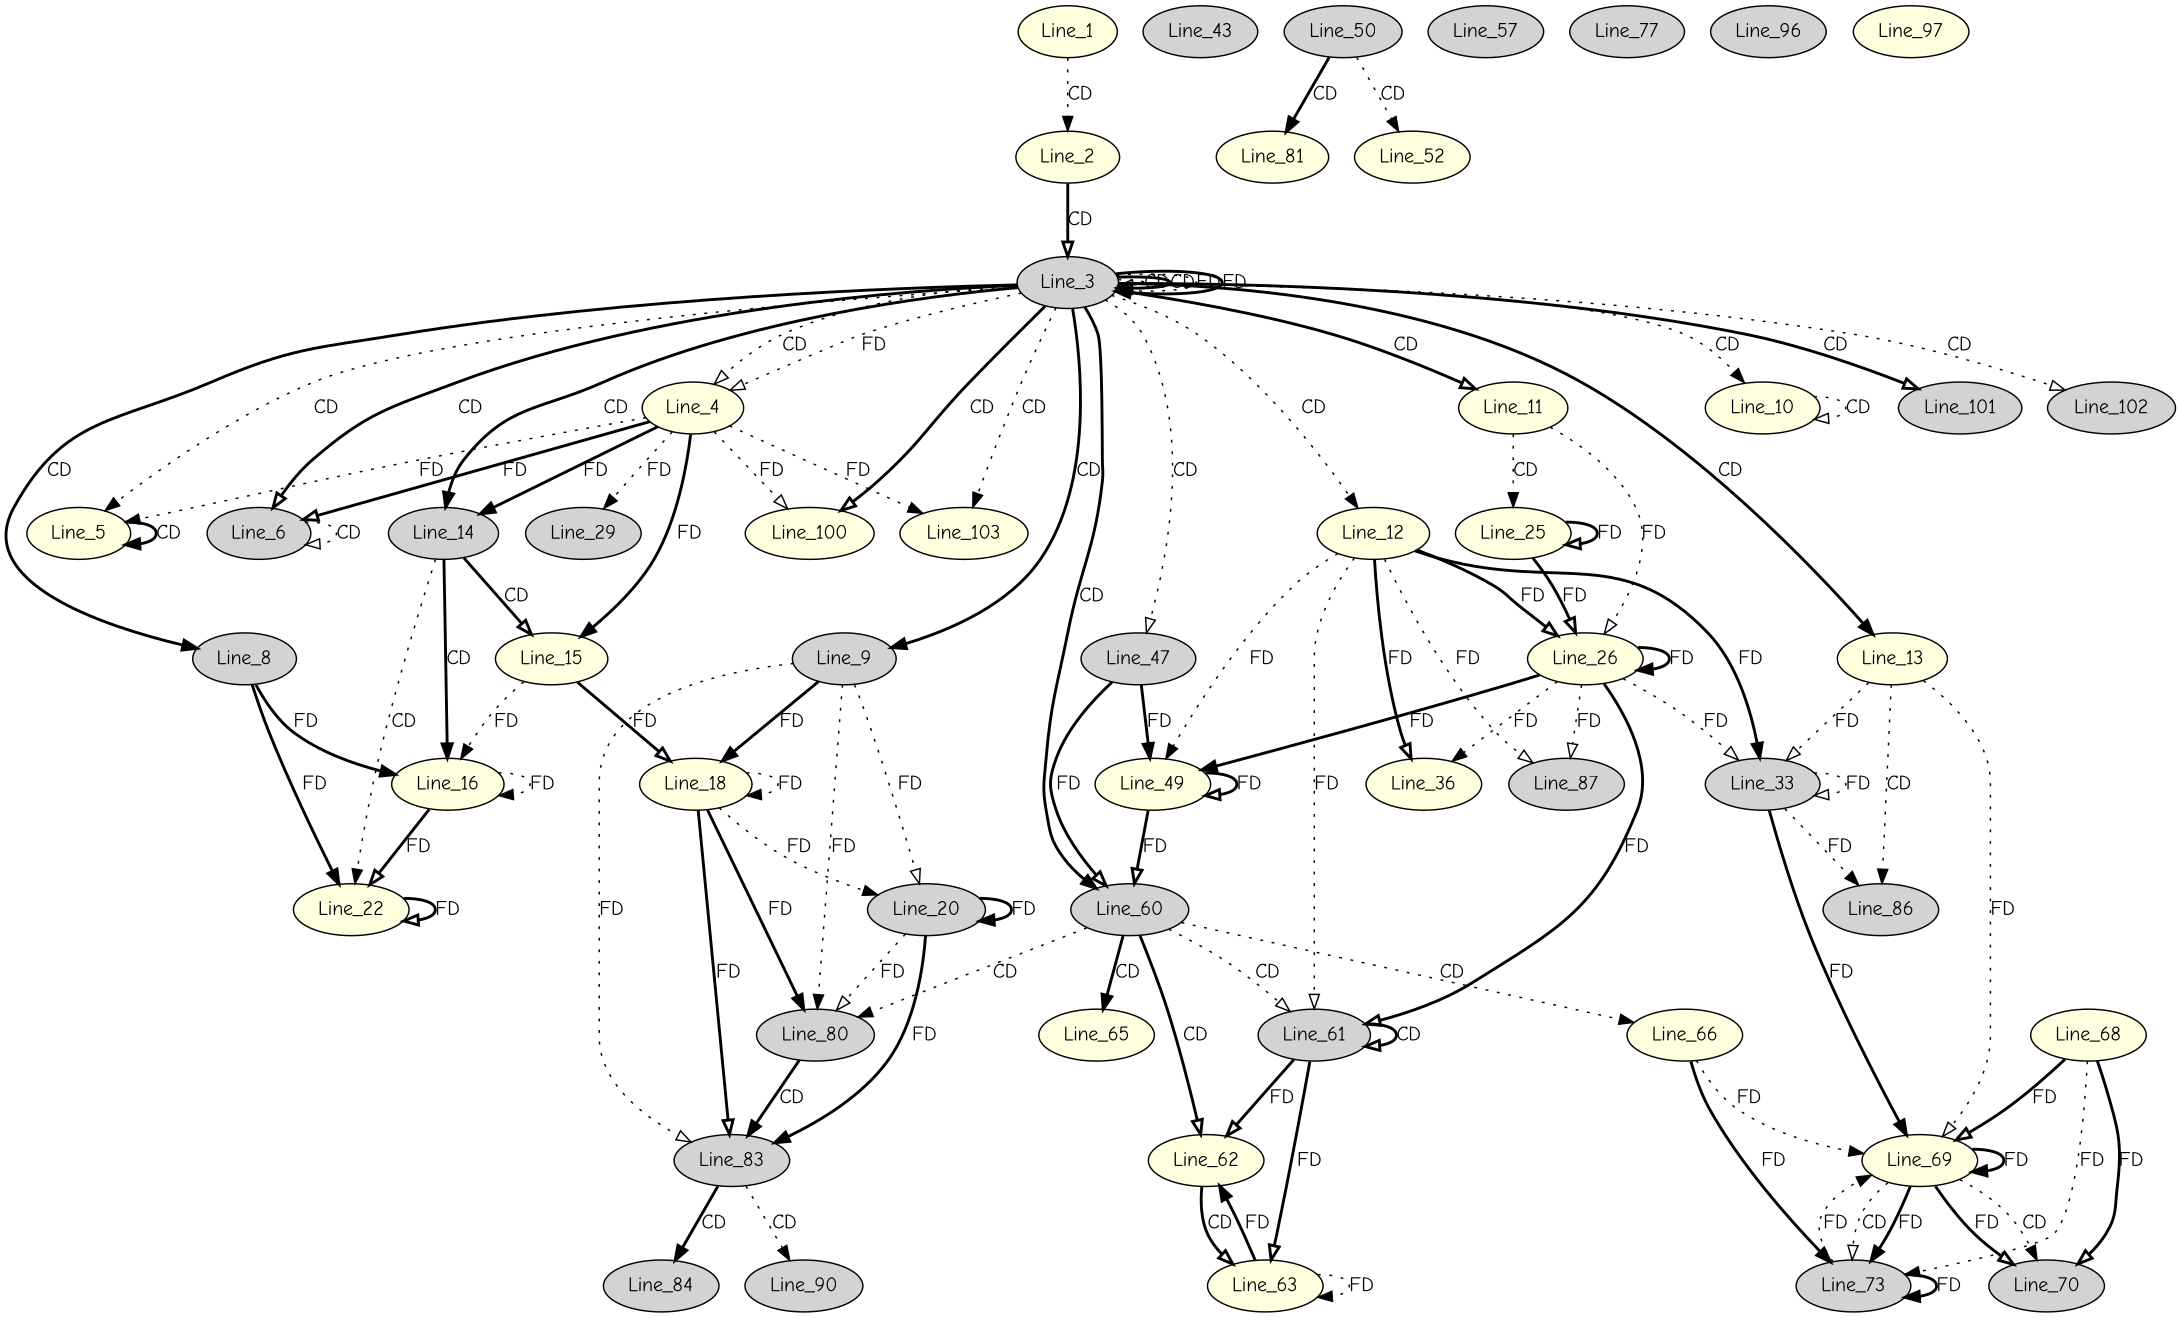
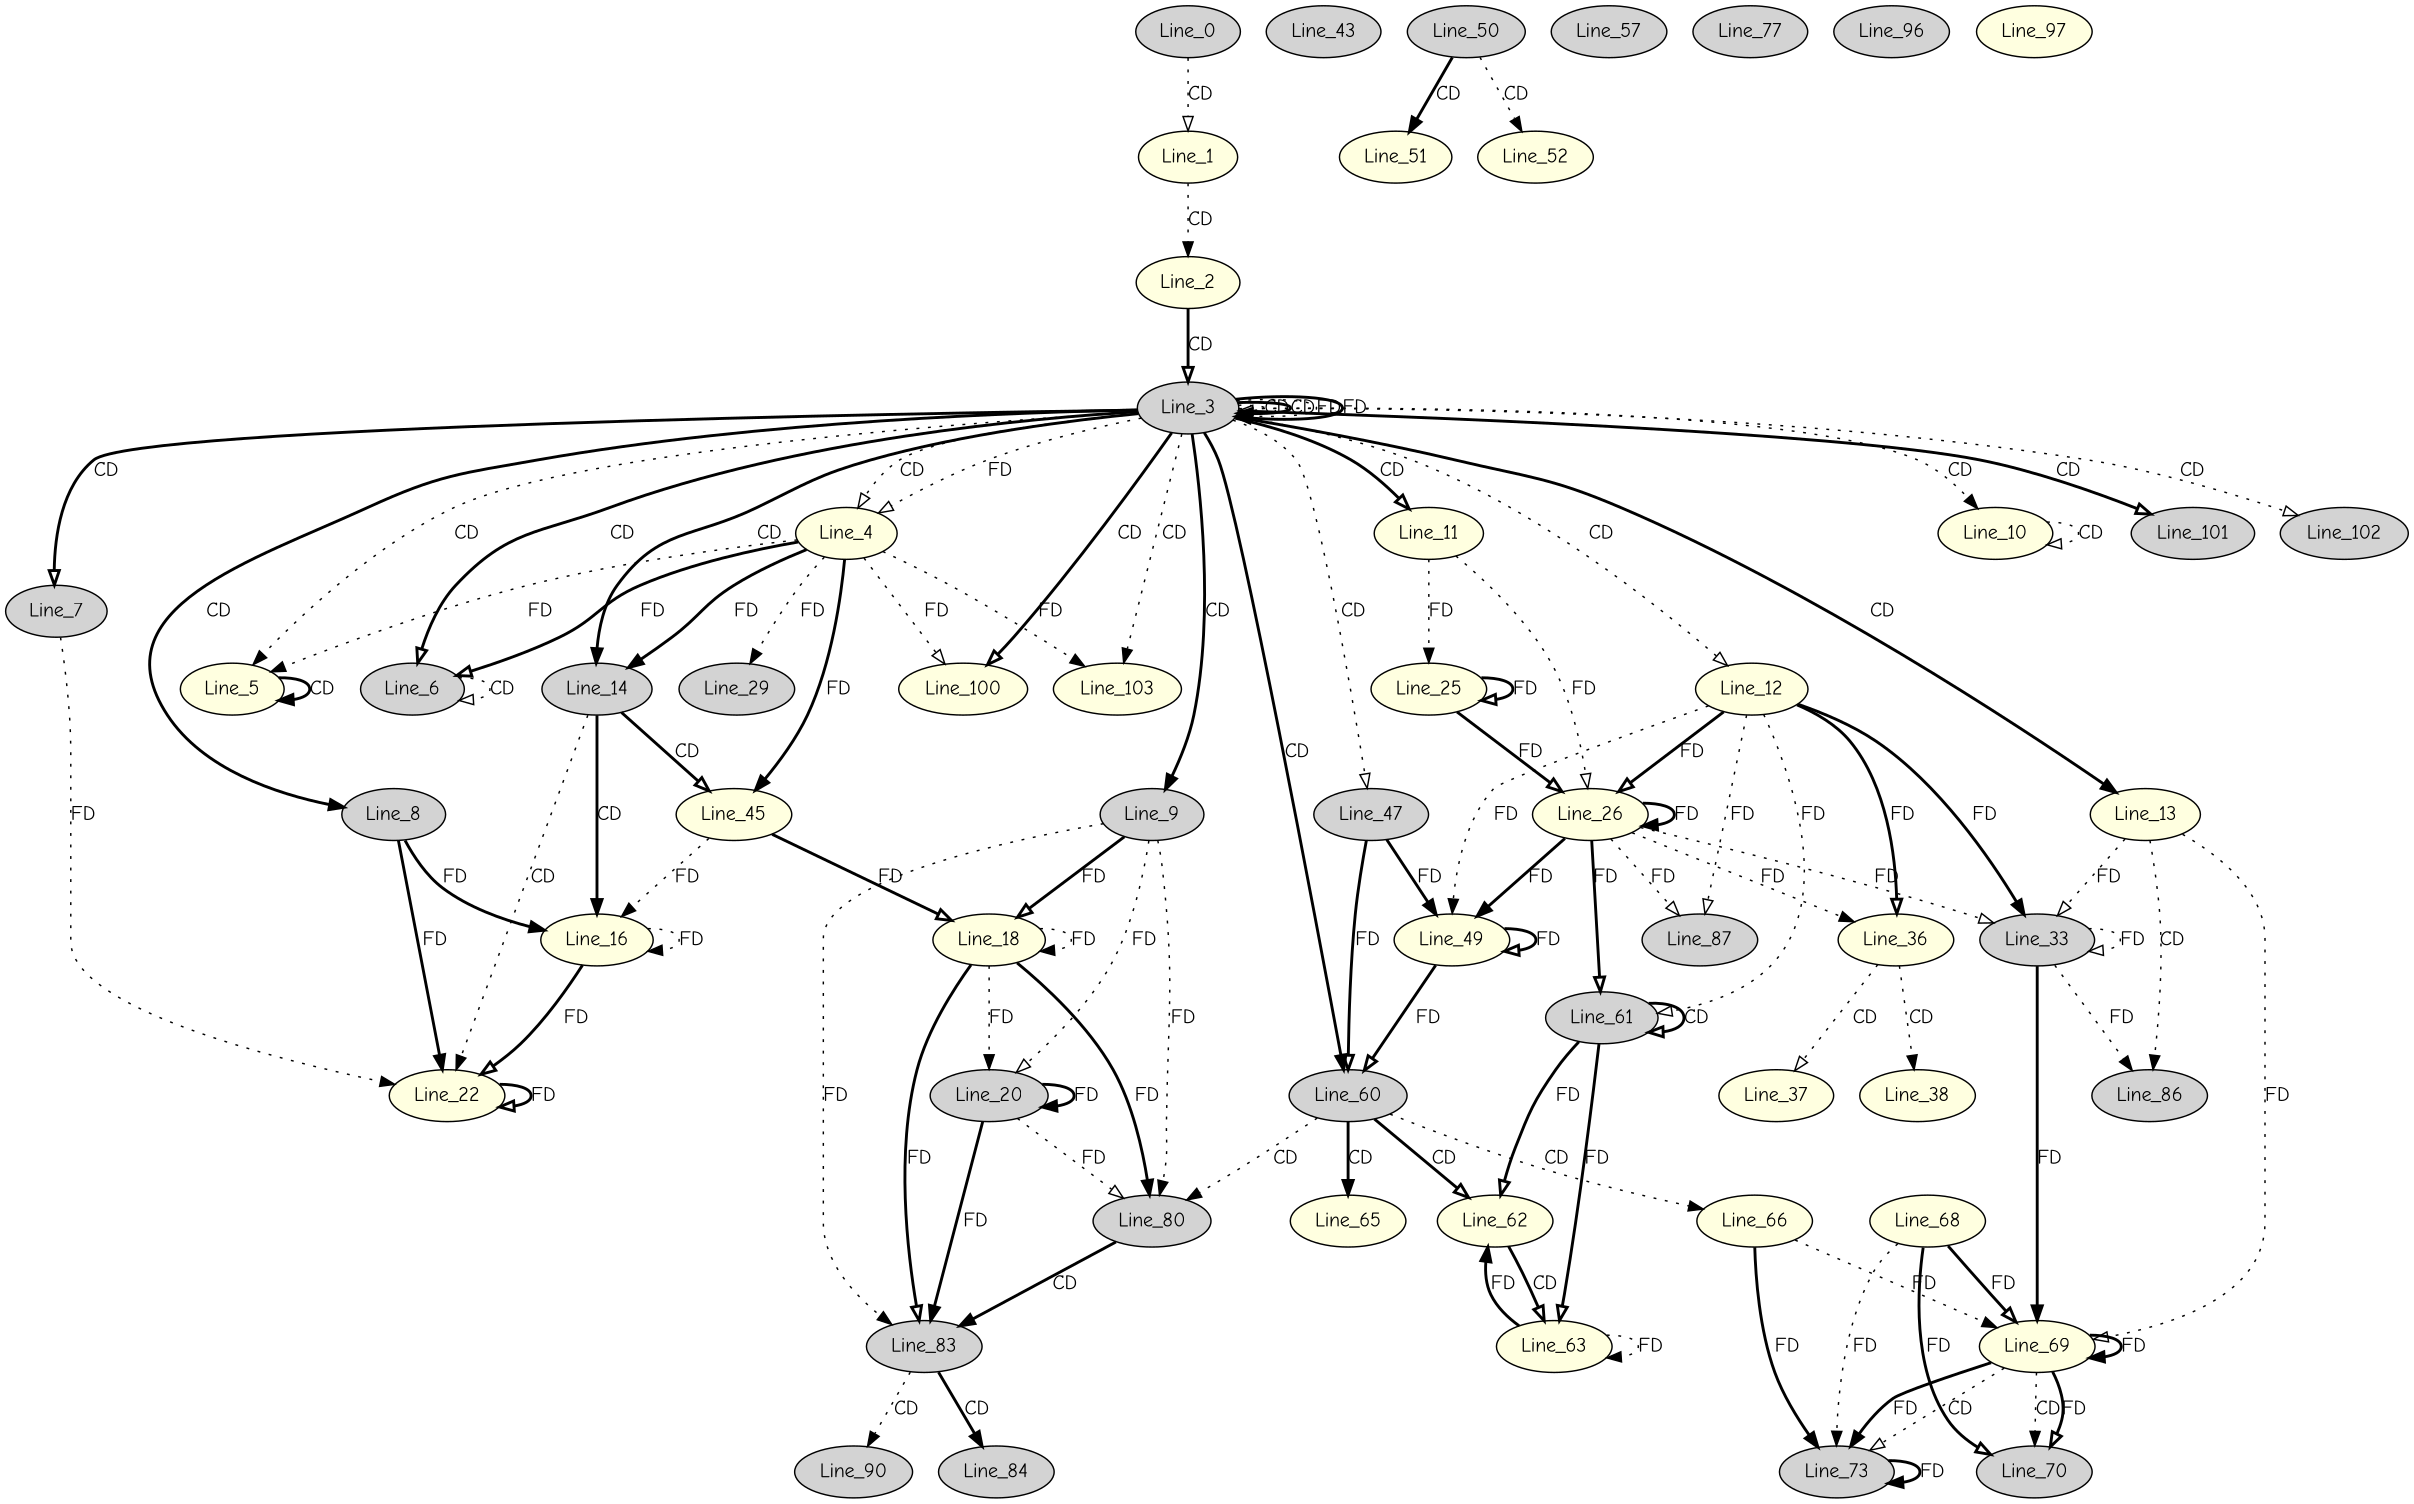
node "Line_0": added
node "Line_81": label "Line_81" -> "Line_51"
edge "Line_3" -> "Line_12": arrowhead normal -> onormal
edge "Line_11" -> "Line_25": label "CD" -> "FD"
node "Line_7": added
node "Line_15": label "Line_15" -> "Line_45"
edge "Line_9" -> "Line_18": arrowhead normal -> onormal
edge "Line_9" -> "Line_83": arrowhead onormal -> normal
edge "Line_60" -> "Line_61": removed, label "CD"
node "Line_37": added
node "Line_38": added
edge "Line_73" -> "Line_69": removed, label "FD"
